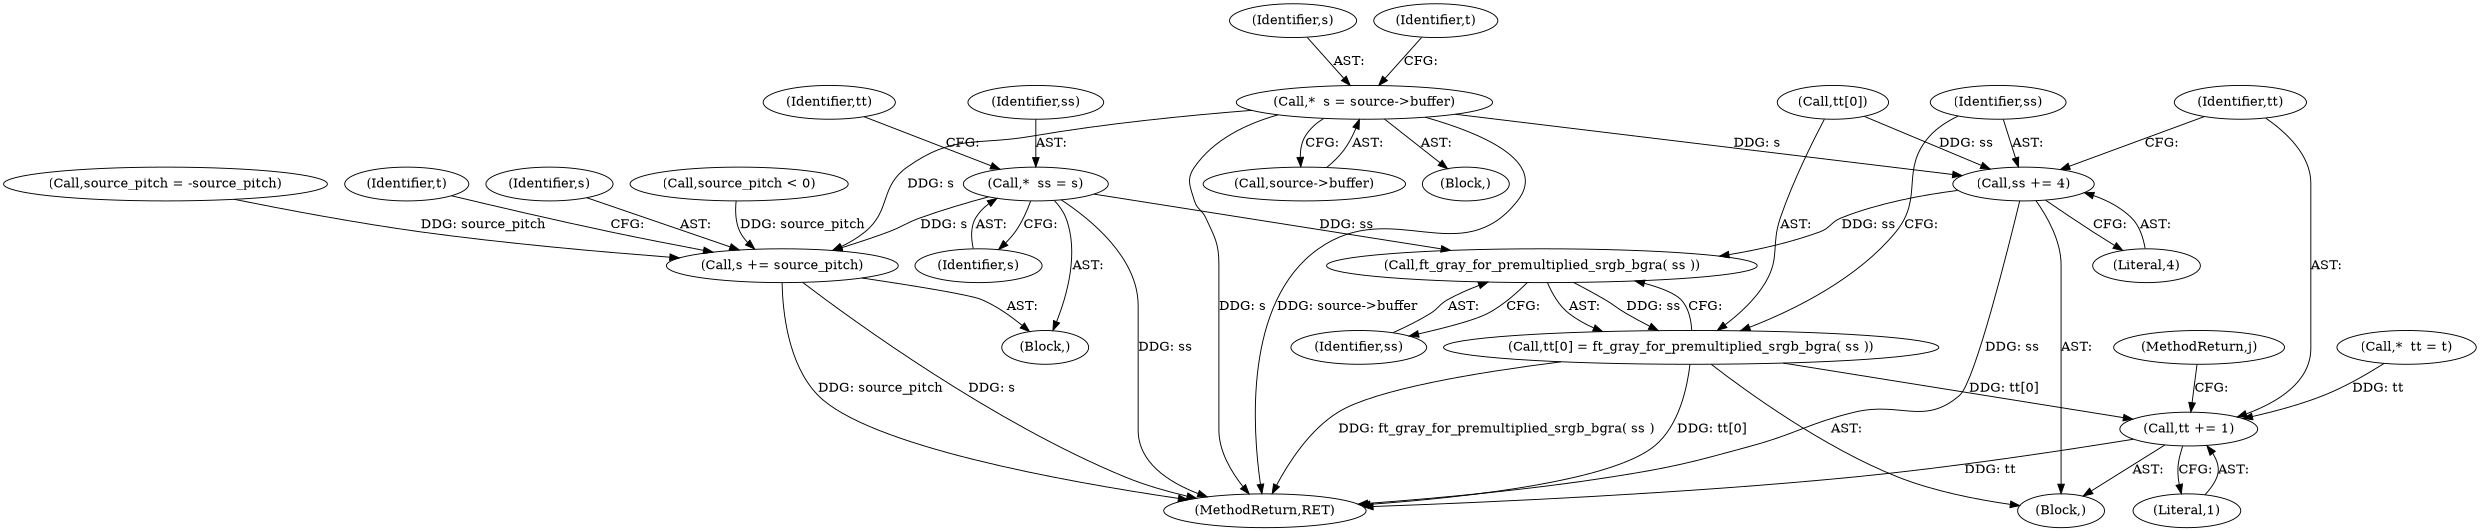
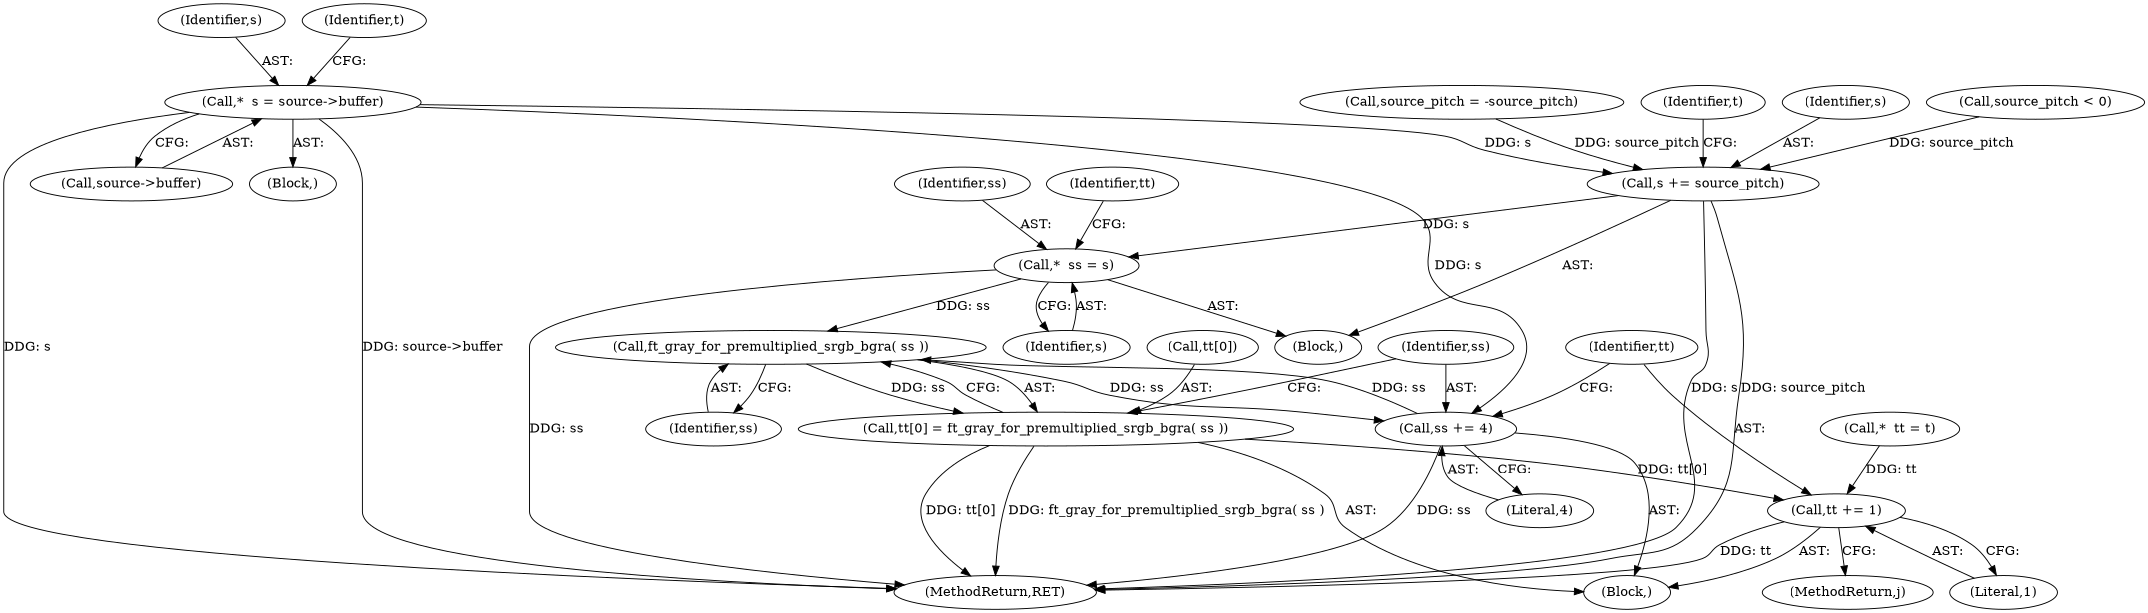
edge "(Call,tt[0])" -> "(Call,ss += 4)": now "(Call,ft_gray_for_premultiplied_srgb_bgra( ss ))" -> "(Call,ss += 4)"
edge "(Call,*  ss = s)" -> "(Call,s += source_pitch)": reversed
edge "(MethodReturn,j)" -> "(Call,tt += 1)": reversed
